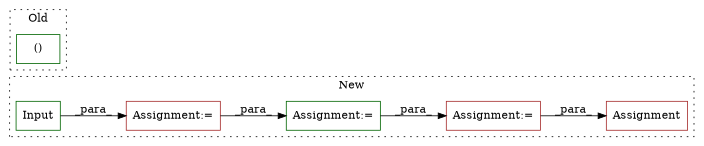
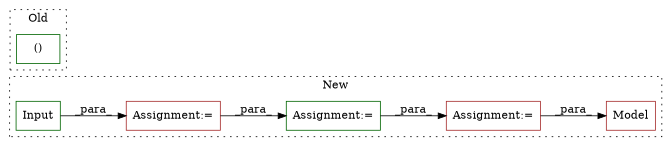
node "Assignment": label "Assignment" -> "Model"
